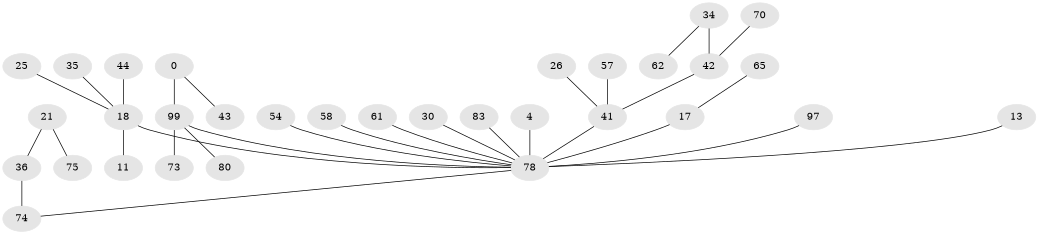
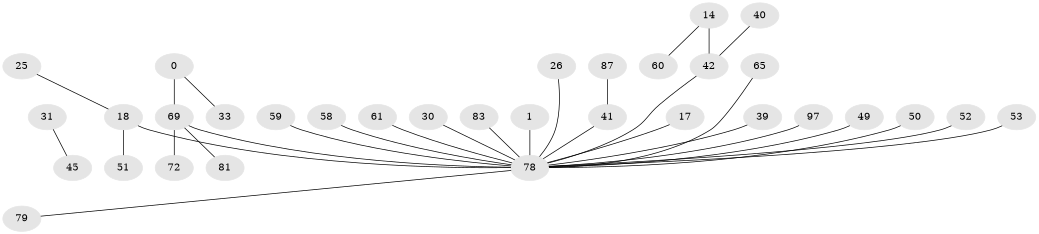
node "34": label "34" -> "14"
node "70": label "70" -> "40"
node "35": removed
node "44": removed
node "57": label "57" -> "87"
node "62": label "62" -> "60"
edge "26" -- "41": now "26" -- "78"
edge "42" -- "41": now "42" -- "78"
edge "65" -- "17": now "65" -- "78"
node "21": label "21" -> "31"
node "99": label "99" -> "69"
node "43": label "43" -> "33"
node "54": label "54" -> "59"
node "4": label "4" -> "1"
node "39": added
node "49": added
node "50": added
node "52": added
node "13": label "13" -> "53"
node "36": removed
node "75": label "75" -> "45"
node "11": label "11" -> "51"
node "73": label "73" -> "72"
node "80": label "80" -> "81"
node "74": label "74" -> "79"
